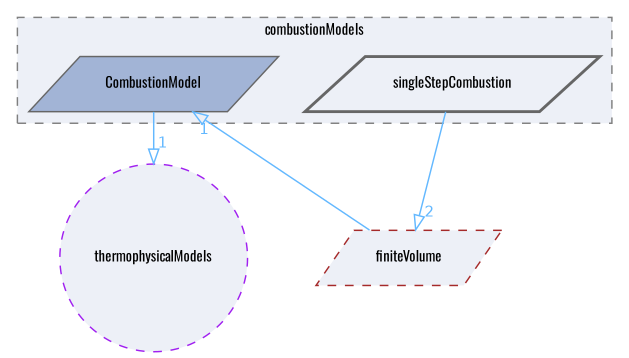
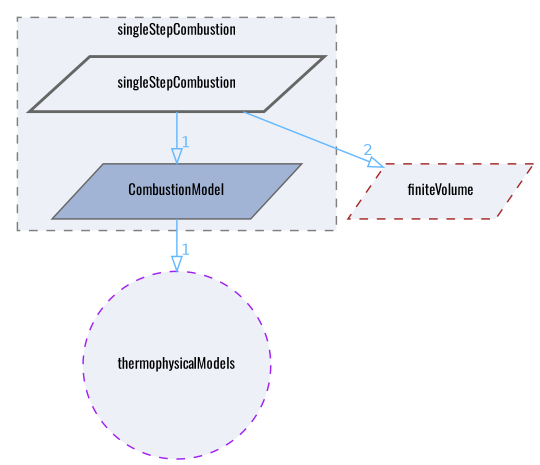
cluster "combustionModels": label "combustionModels" -> "singleStepCombustion"
edge "finiteVolume" -> "CombustionModel": now "singleStepCombustion" -> "CombustionModel"
